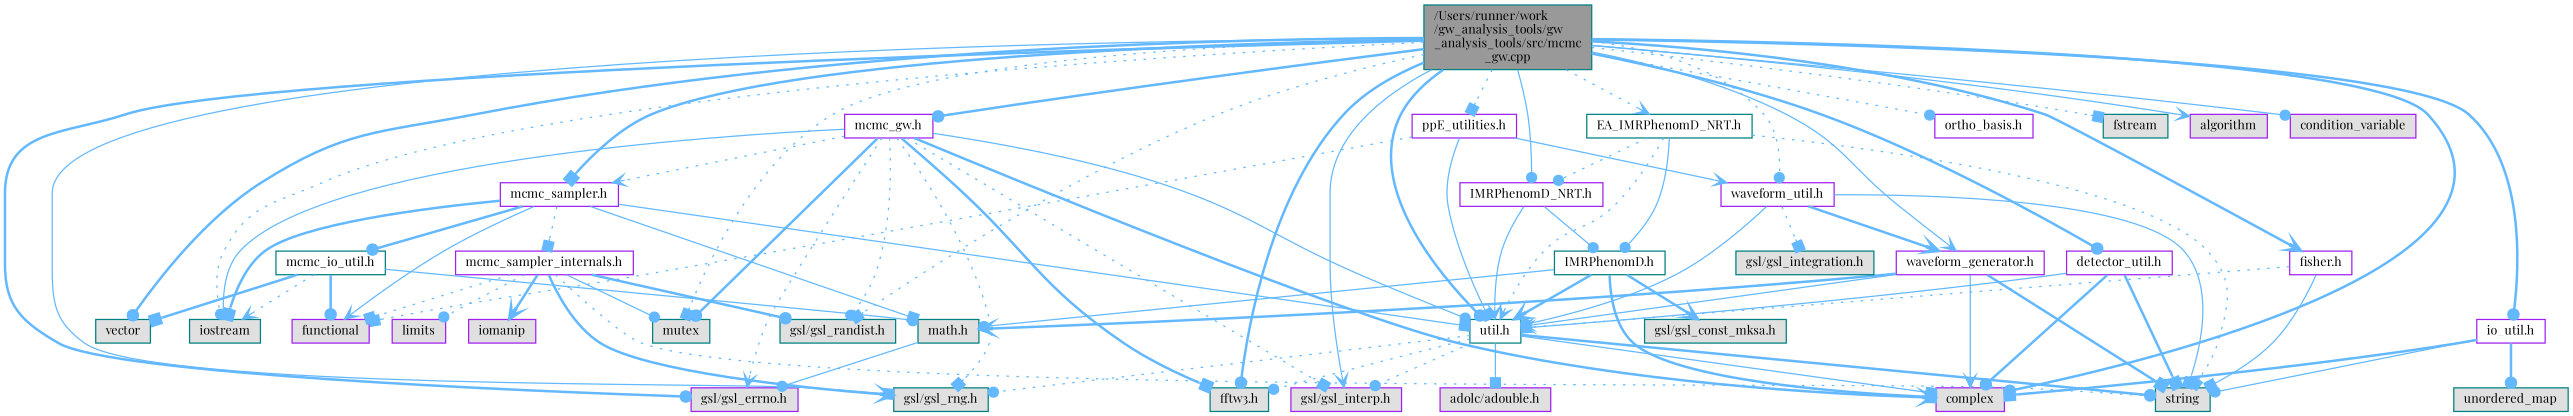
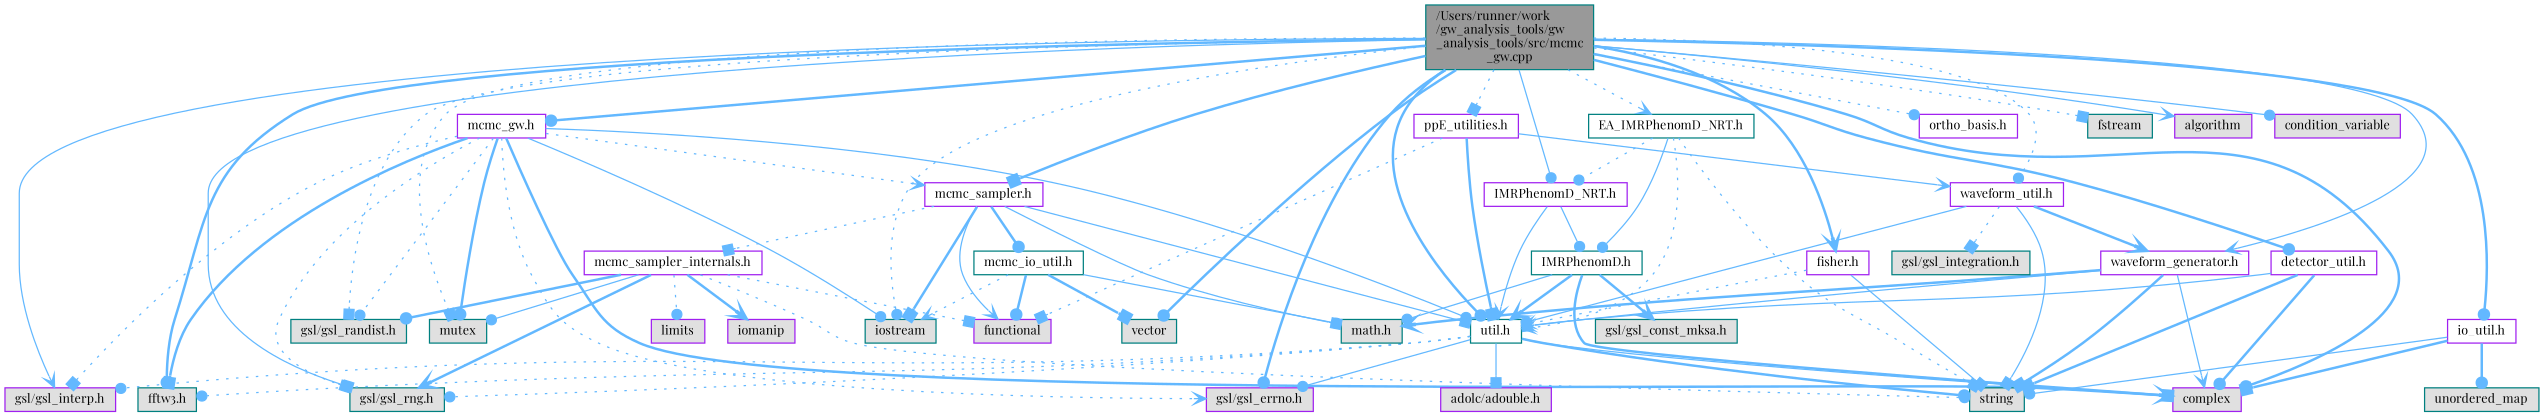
edge "ppE_utilities.h" -> "util.h": style solid -> bold
edge "math.h" -> "gsl/gsl_errno.h": now "util.h" -> "gsl/gsl_errno.h"
